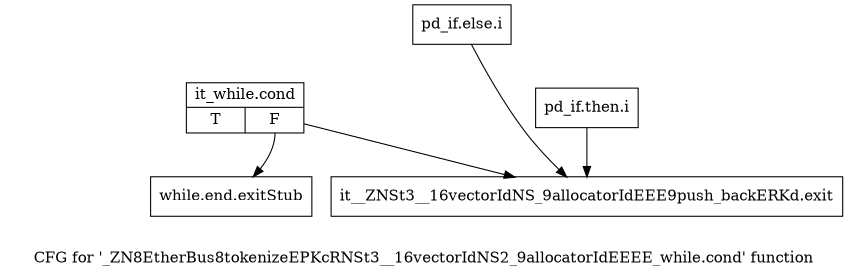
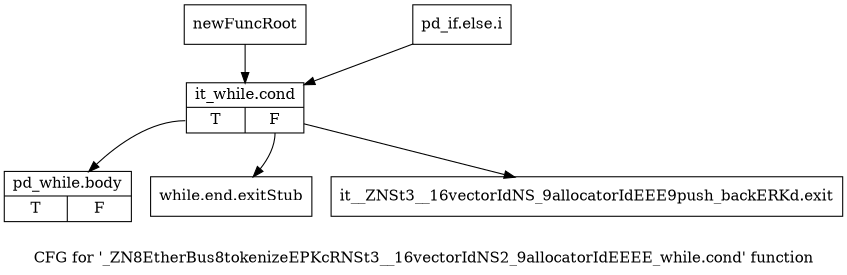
node "newFuncRoot": added
node "pd_if.then.i": removed
edge "pd_if.else.i" -> "it__ZNSt3__16vectorIdNS_9allocatorIdEEE9push_backERKd.exit": now "pd_if.else.i" -> "it_while.cond"
node "pd_while.body": added
